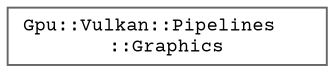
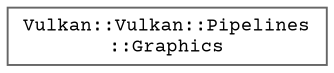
node "Gpu::Vulkan::Pipelines ::Graphics": label "Gpu::Vulkan::Pipelines ::Graphics" -> "Vulkan::Vulkan::Pipelines ::Graphics"
